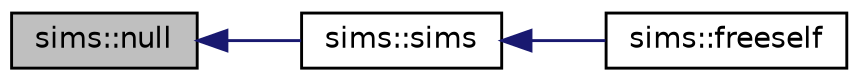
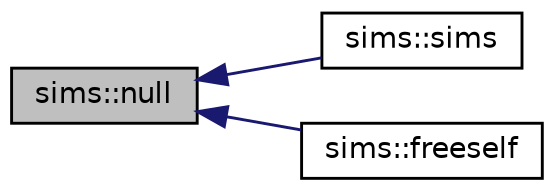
edge "sims::freeself" -> "sims::sims": now "sims::freeself" -> "sims::null"
